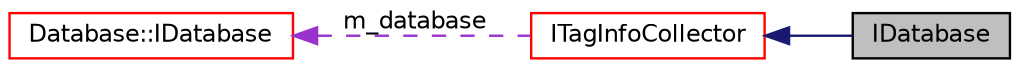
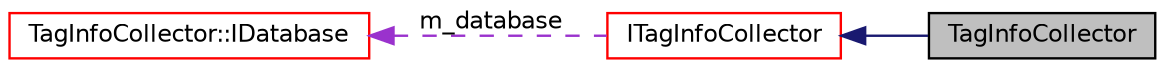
node "Database::IDatabase": label "Database::IDatabase" -> "TagInfoCollector::IDatabase"
node "IDatabase": label "IDatabase" -> "TagInfoCollector"
